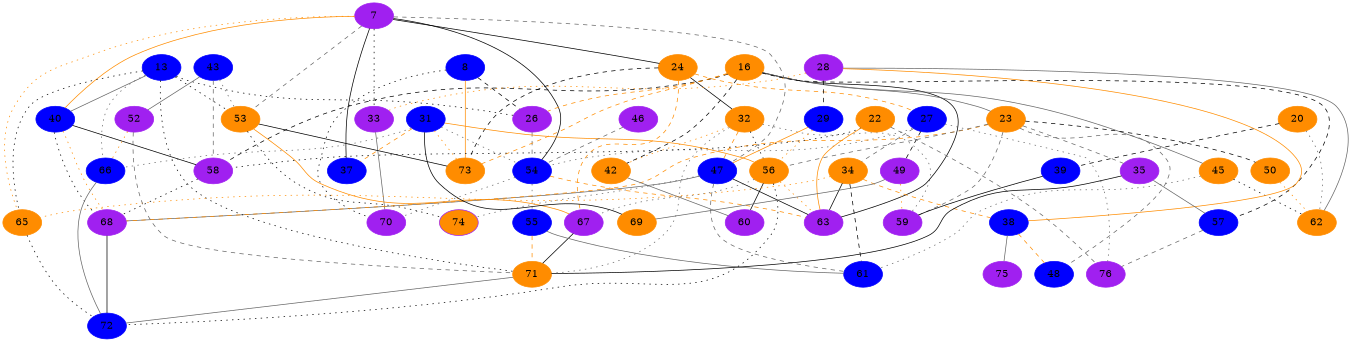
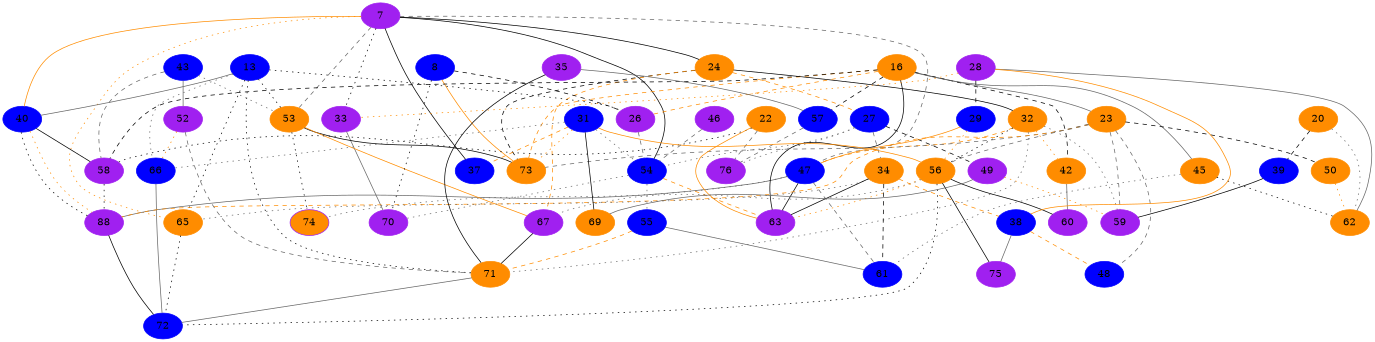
edge "23" -- "35": now "23" -- "73"
edge "34" -- "65": color darkorange -> gray40
node "68": label "68" -> "88"
edge "56" -- "75": added
